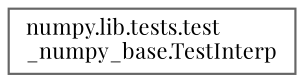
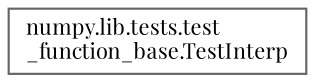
node "numpy.lib.tests.test _numpy_base.TestInterp": label "numpy.lib.tests.test _numpy_base.TestInterp" -> "numpy.lib.tests.test _function_base.TestInterp"
